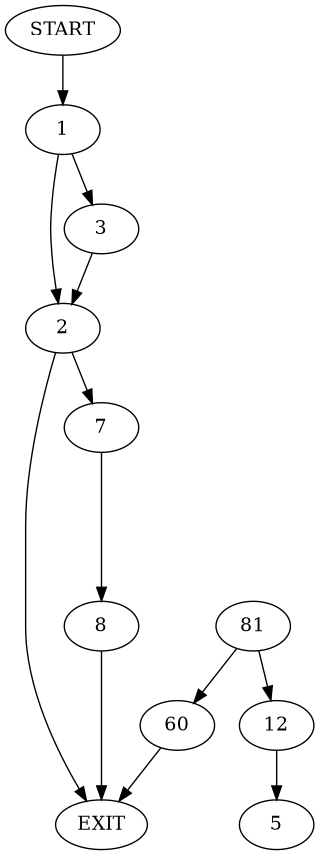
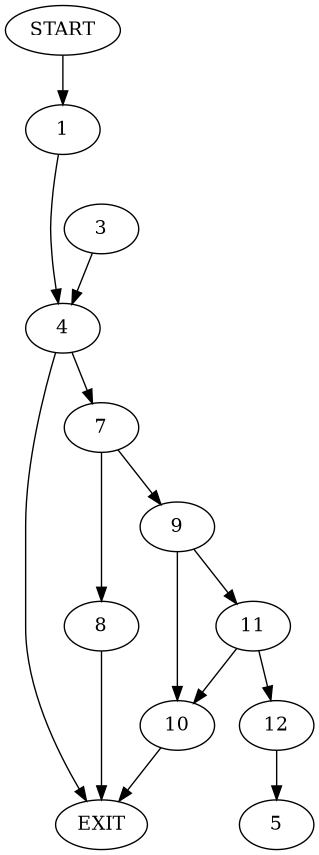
edge "1" -> "3": removed
node "2": label "2" -> "4"
node "9": added
node "81": label "81" -> "11"
node "60": label "60" -> "10"
